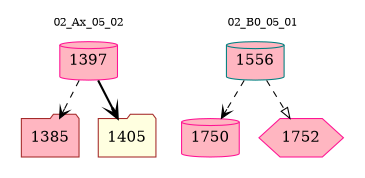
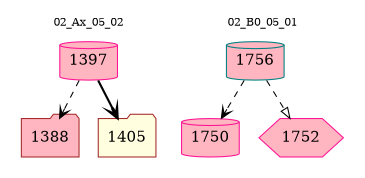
node "1556": label "1556" -> "1756"
node "1385": label "1385" -> "1388"
